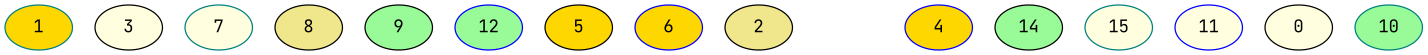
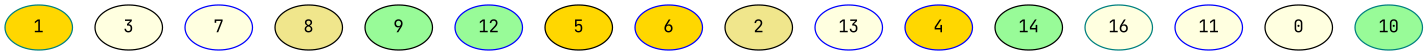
node "7": color teal -> blue
node "13": added
node "15": label "15" -> "16"
